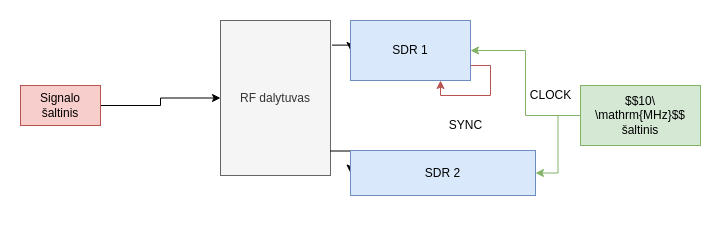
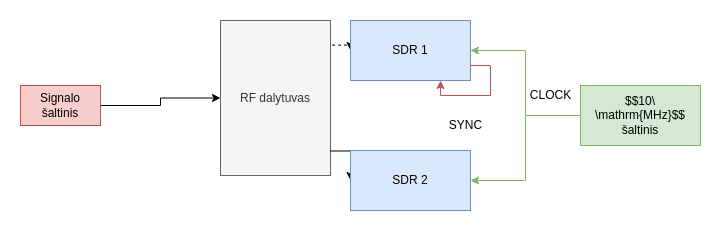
edge "RF dalytuvas" -> "SDR 1": style solid -> dashed
node "SDR 2": size 185x45 -> 120x60
